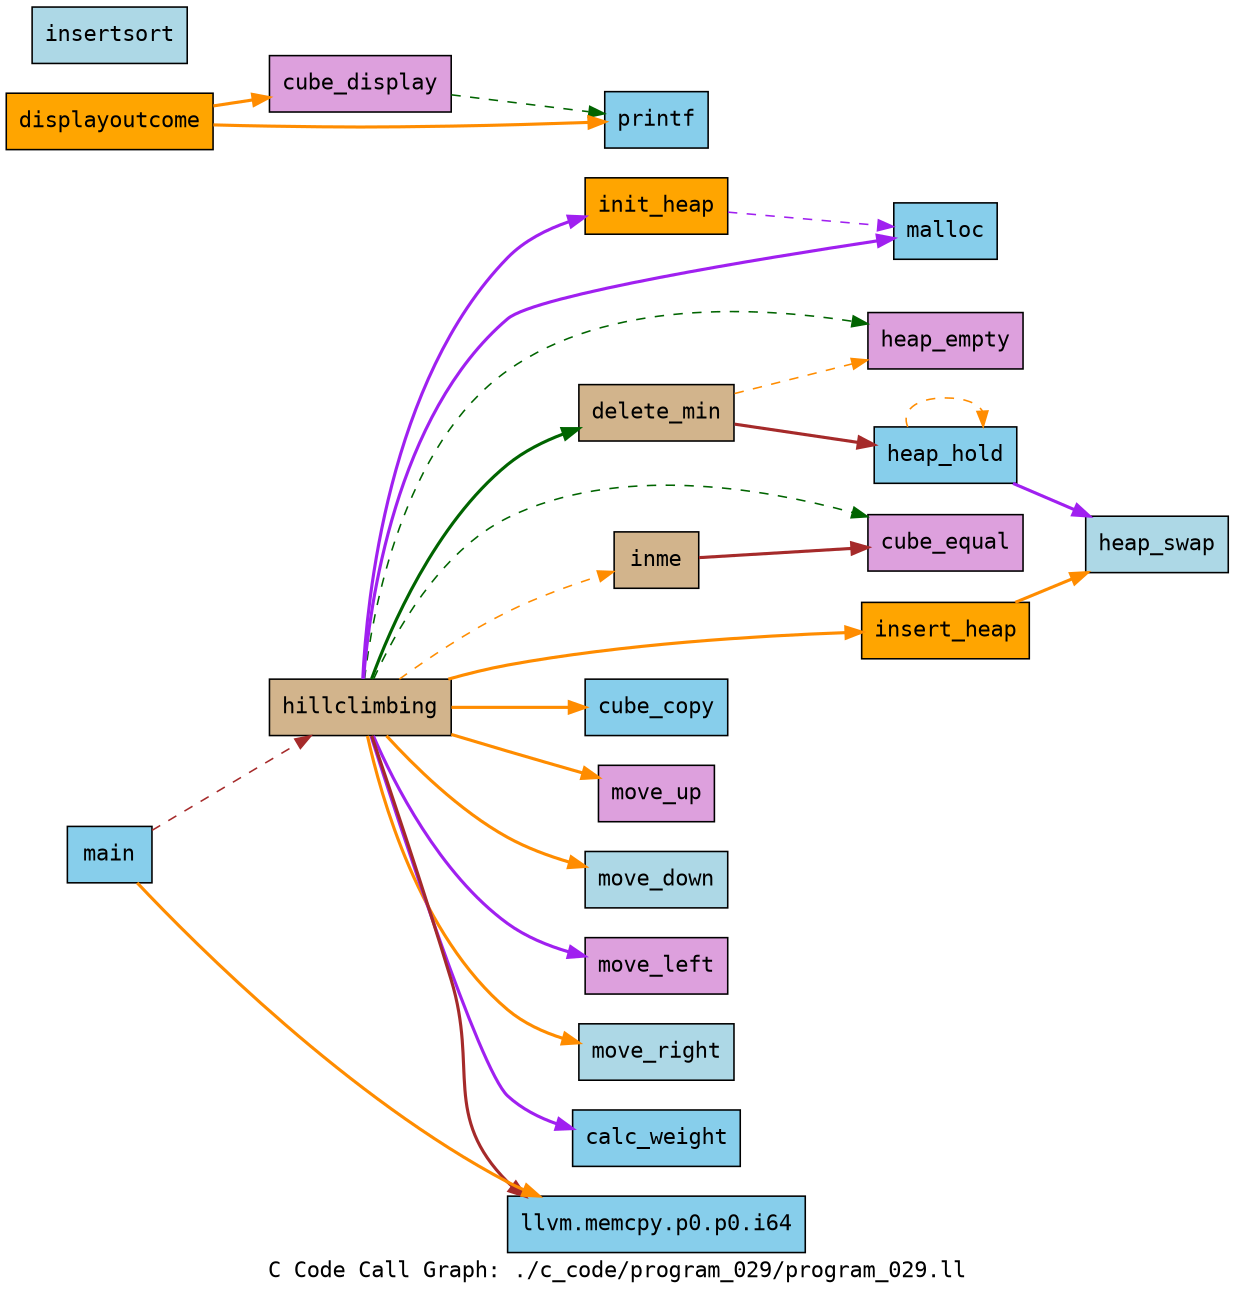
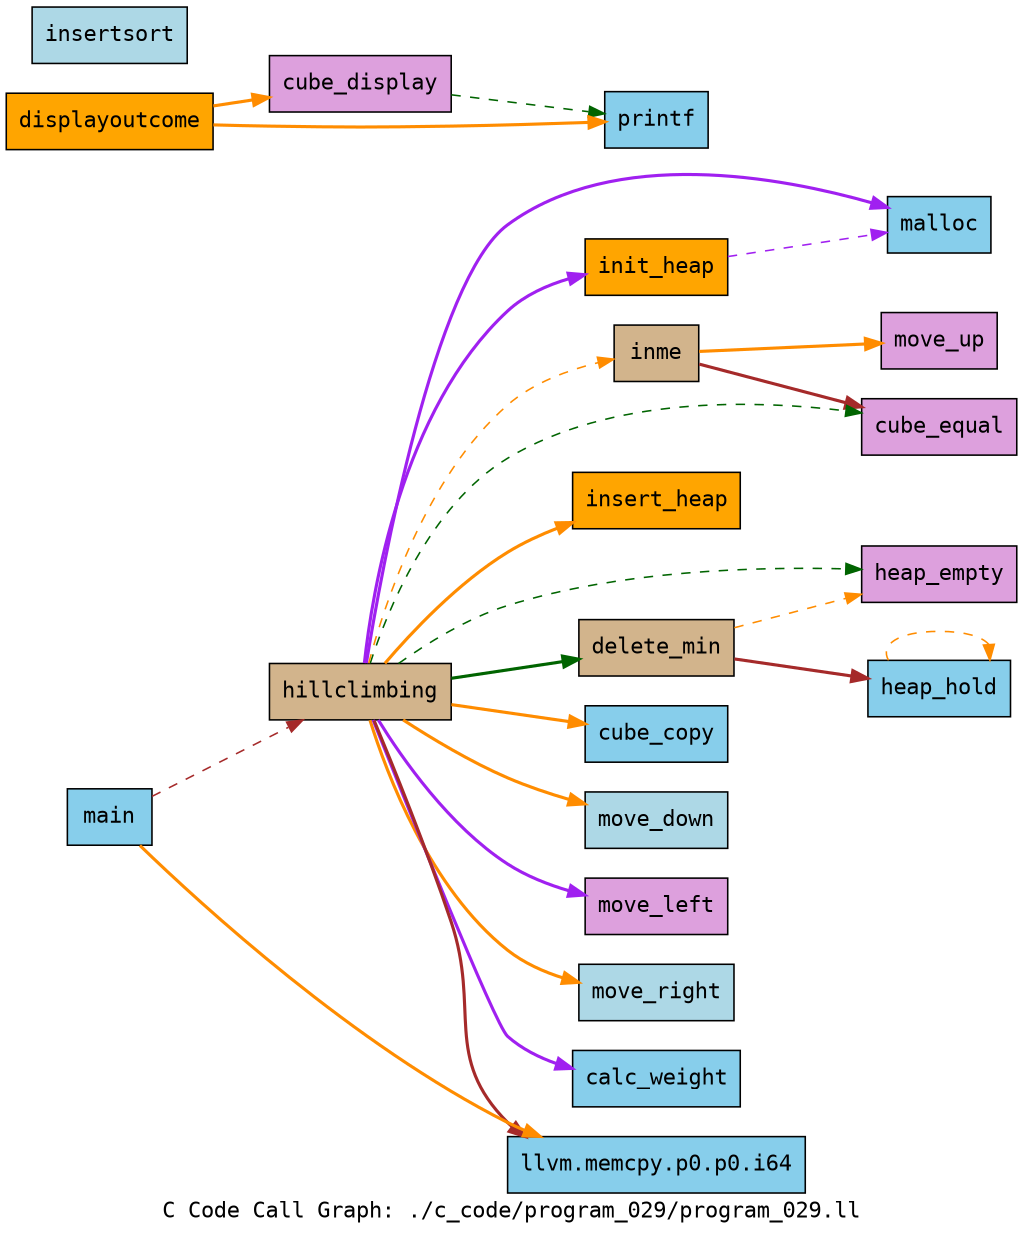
node "heap_swap": removed
edge "hillclimbing" -> "move_up": now "inme" -> "move_up"
